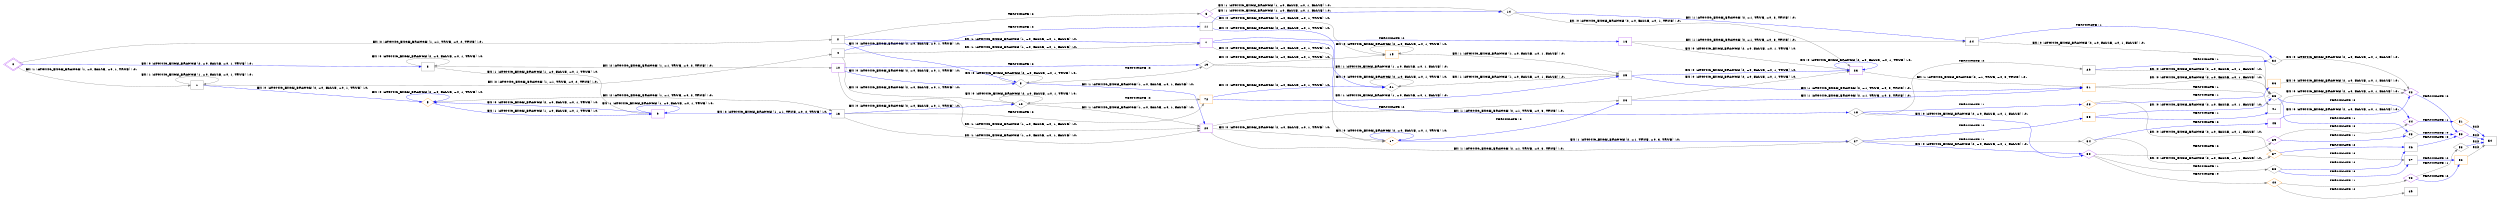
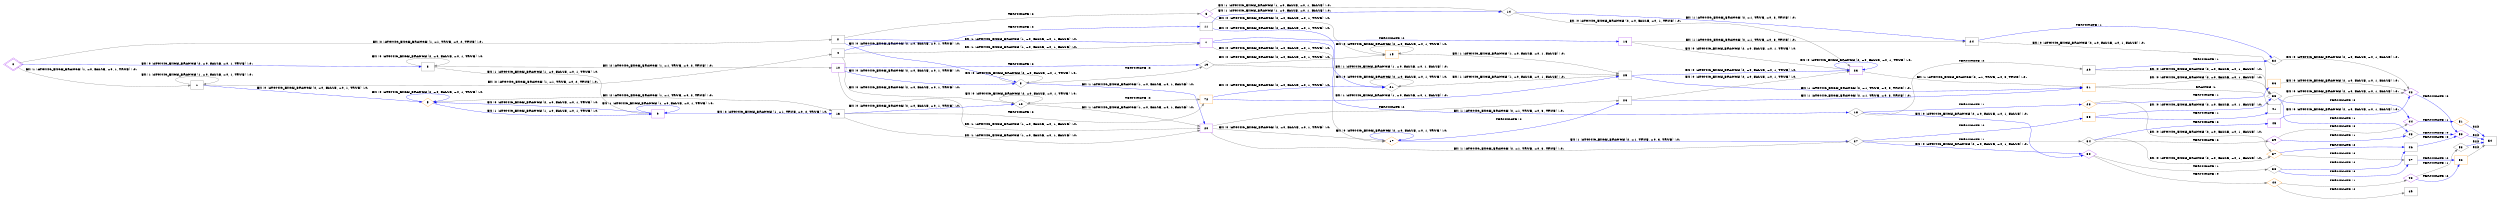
edge "31" -> "41": label "TERMINATE !1" -> "BRANCH !1"
edge "30" -> "39": now "34" -> "39"
